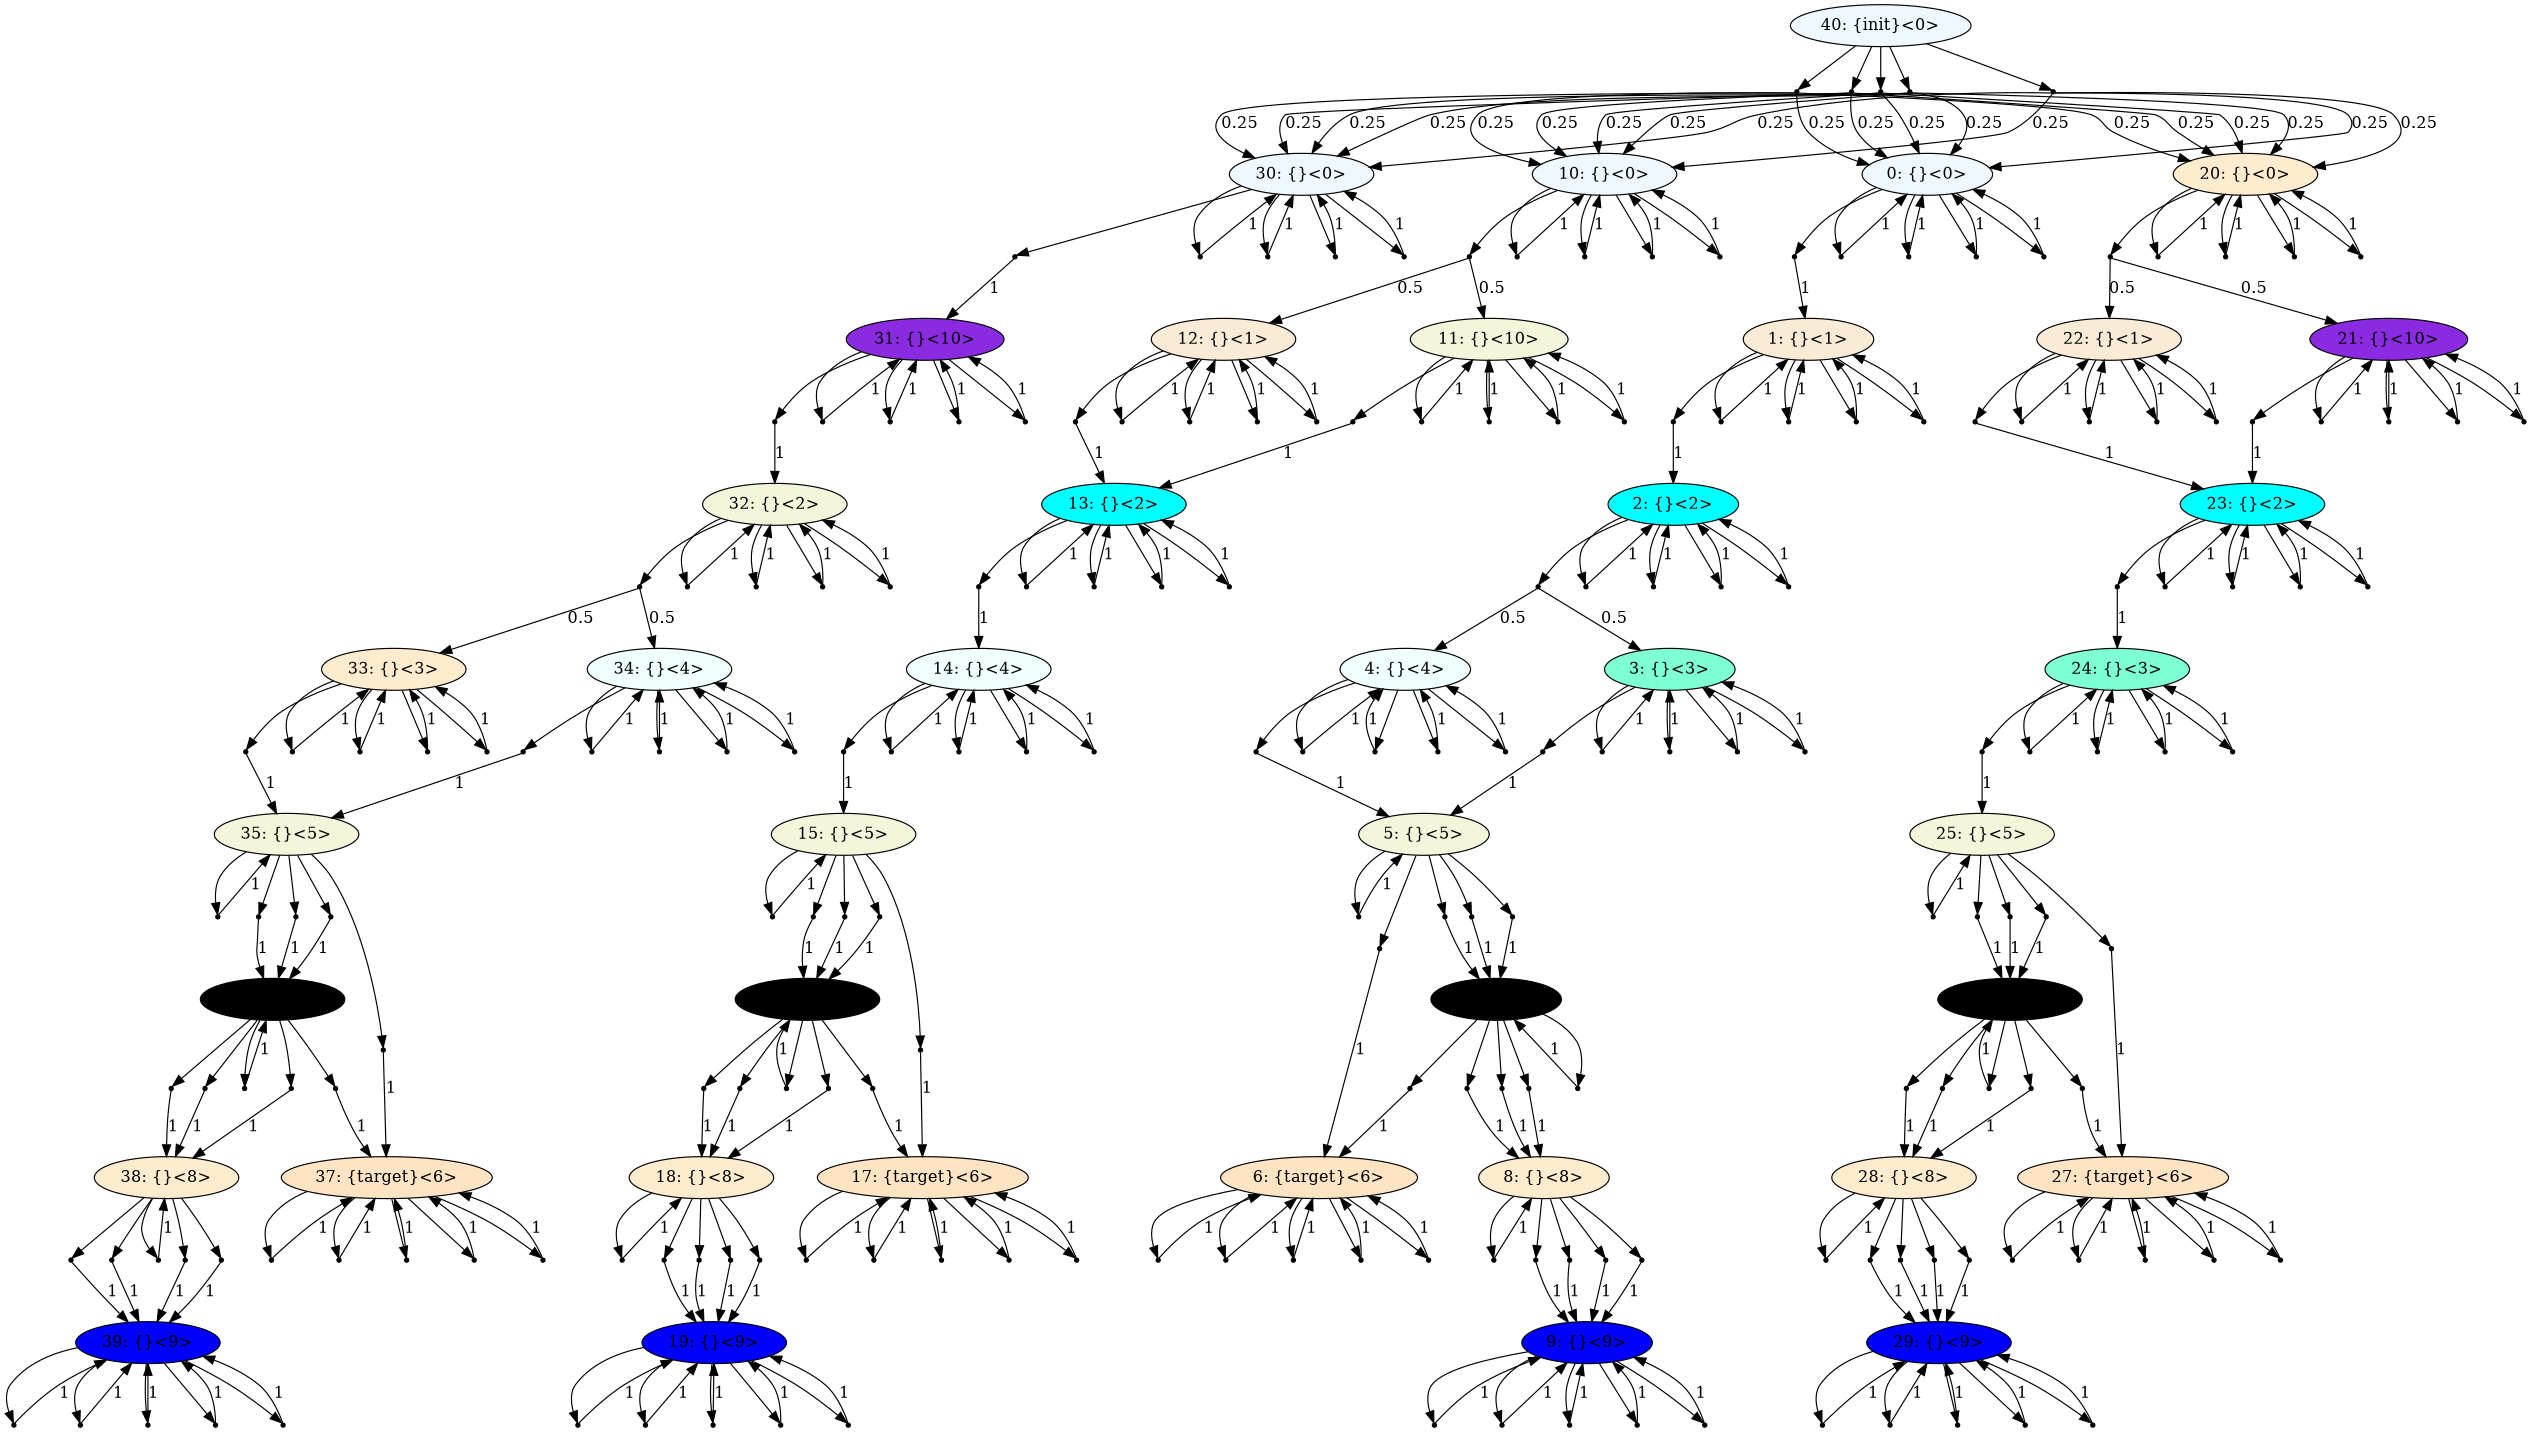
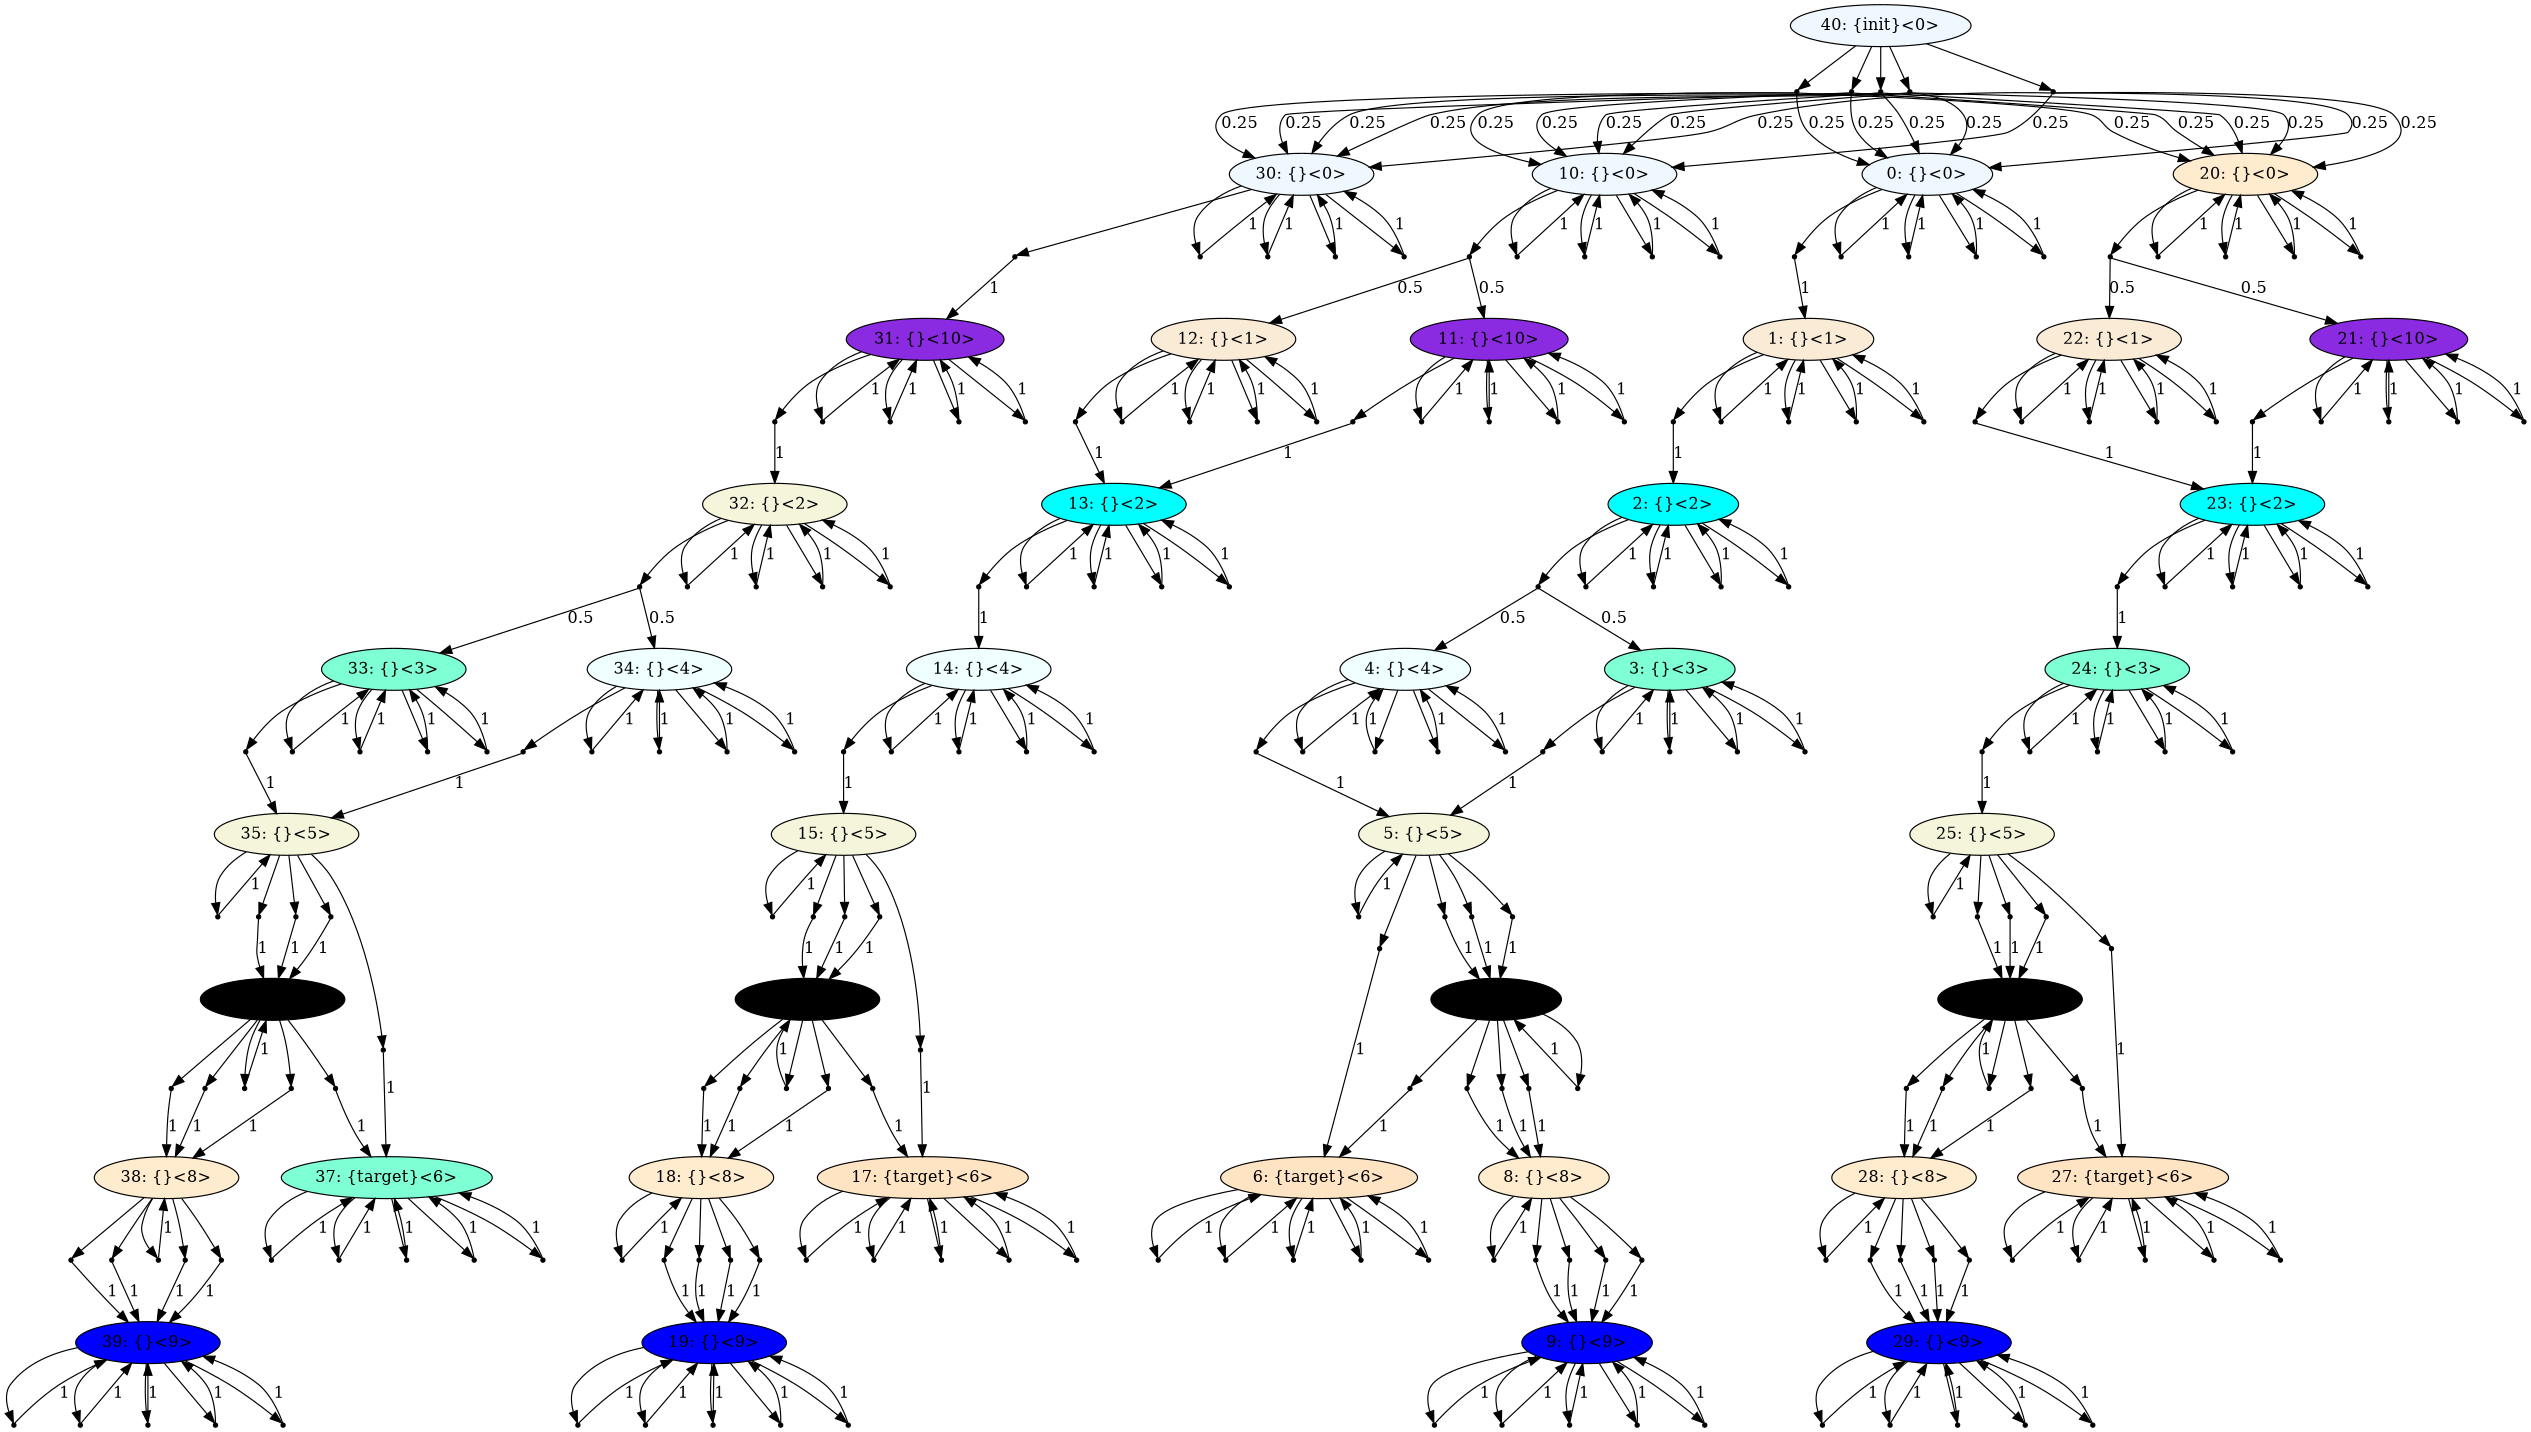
node "11: {}<10>": fillcolor beige -> blueviolet
node "33: {}<3>": fillcolor blanchedalmond -> aquamarine
node "37: {target}<6>": fillcolor bisque -> aquamarine
